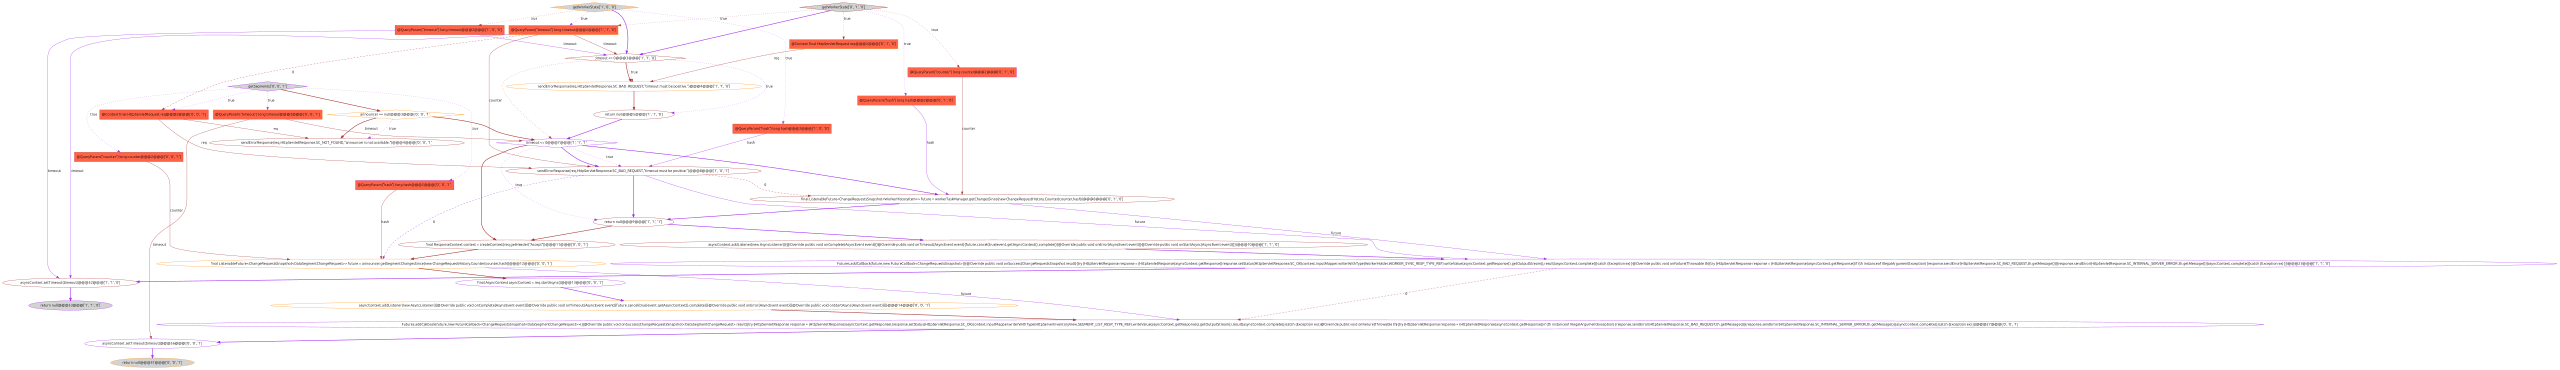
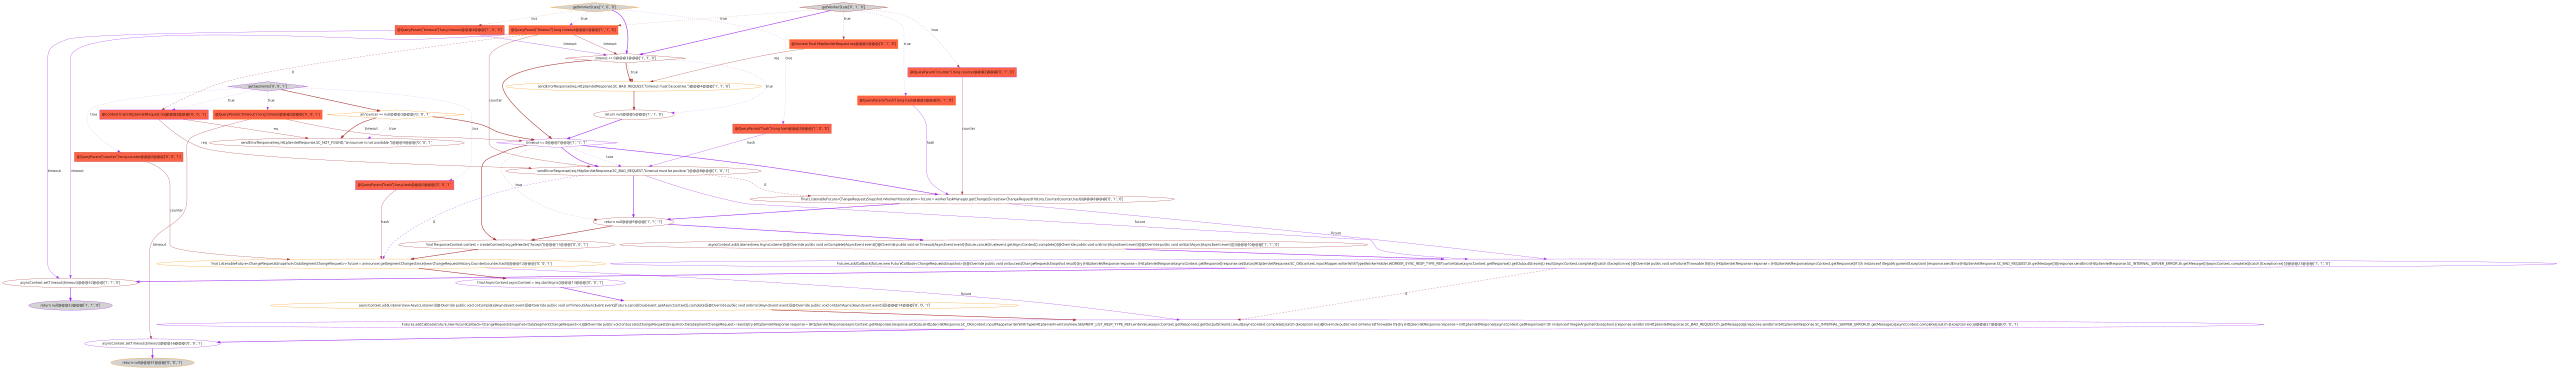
edge "timeout <= 0@@@3@@@['1', '1', '0']" -> "timeout <= 0@@@7@@@['1', '1', '1']": style dotted -> bold
node "@Context final HttpServletRequest req@@@2@@@['0', '0', '1']": color brown -> purple
edge "timeout <= 0@@@7@@@['1', '1', '1']" -> "return null@@@9@@@['1', '1', '1']": color purple -> brown
